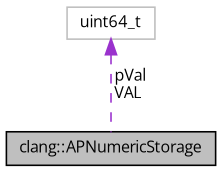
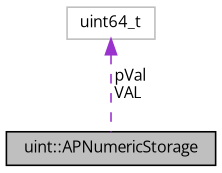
node "clang::APNumericStorage": label "clang::APNumericStorage" -> "uint::APNumericStorage"
